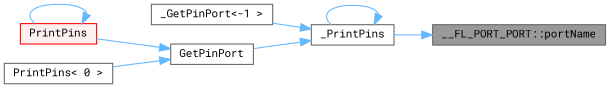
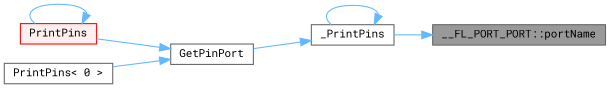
node "_GetPinPort<-1 >": removed
